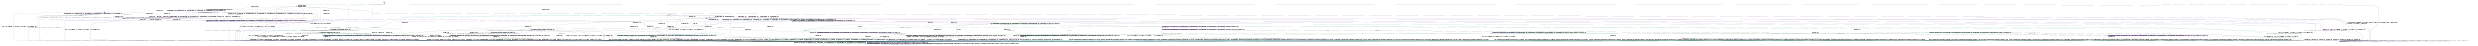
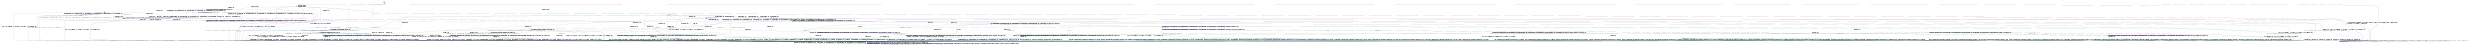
edge "s27" -> "s6": now "s27" -> "s7"
edge "s26" -> "s24": now "s2" -> "s24"
